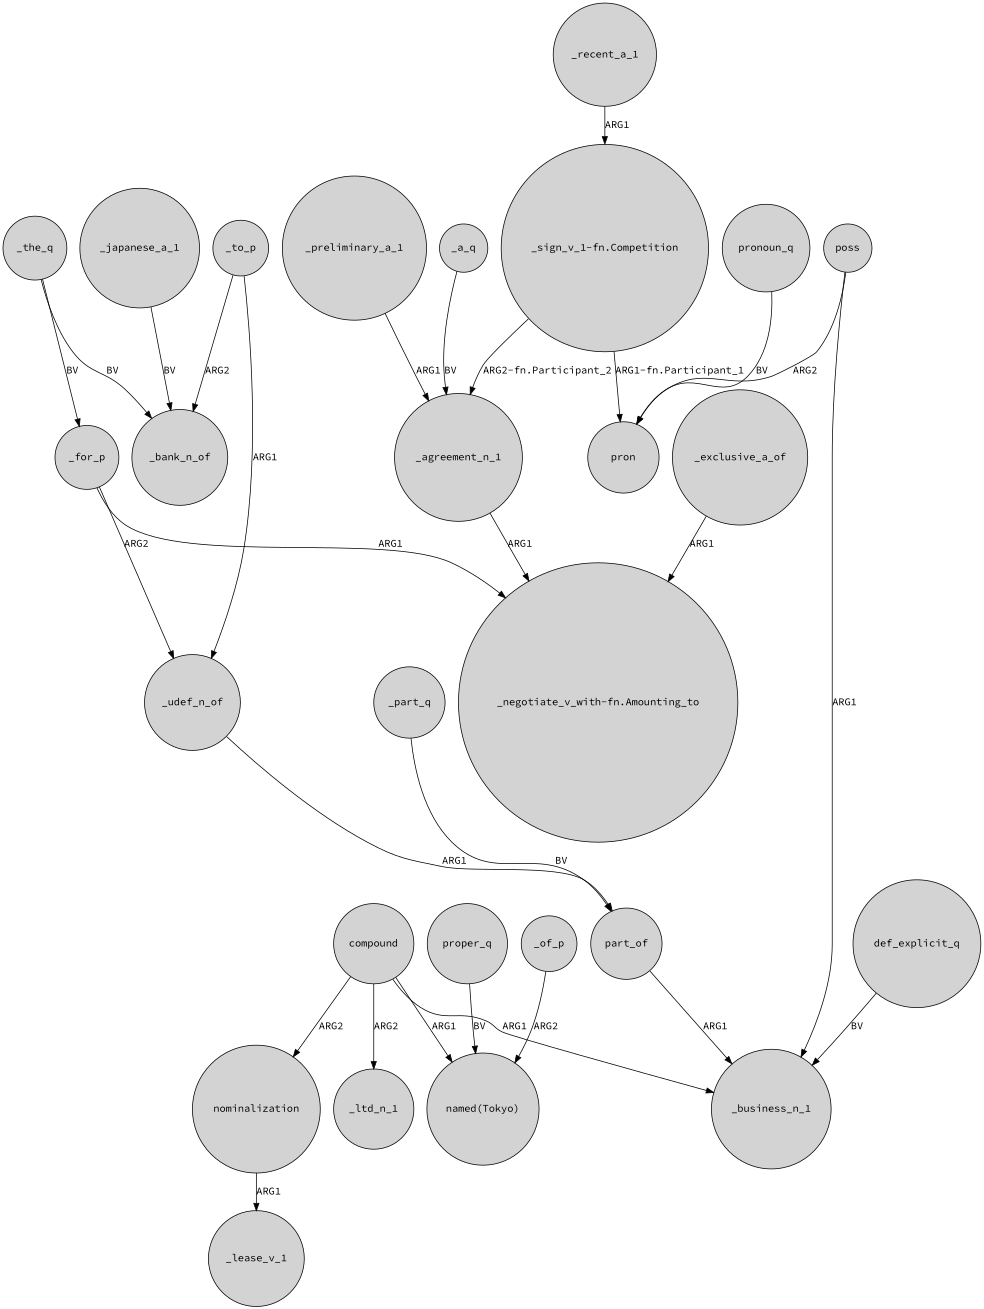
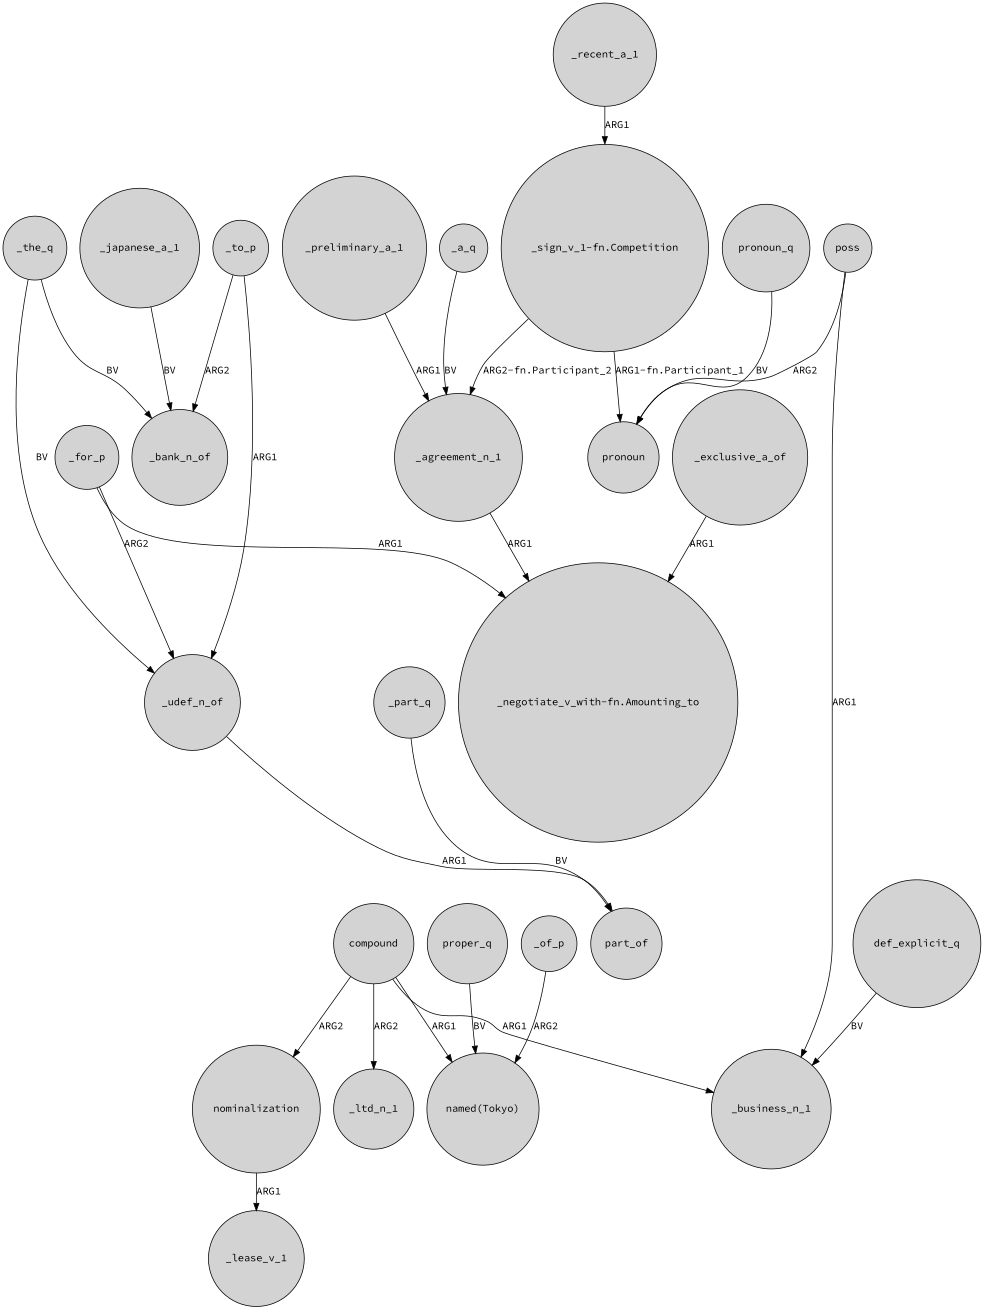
edge "_the_q" -> "_for_p": now "_the_q" -> "_udef_n_of"
node "pron": label "pron" -> "pronoun"
edge "part_of" -> "_business_n_1": removed, label "ARG1"
